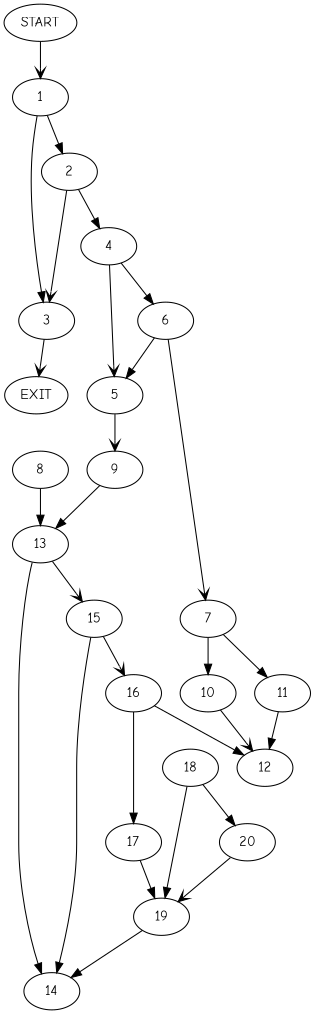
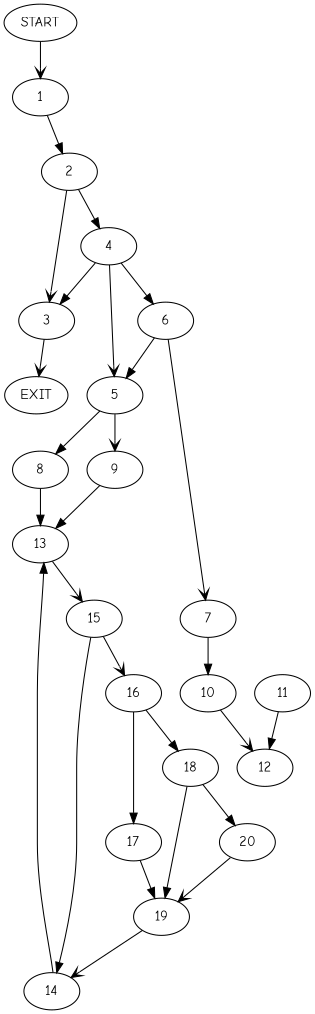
edge "1" -> "3": now "4" -> "3"
edge "5" -> "8": added
edge "7" -> "11": removed
edge "16" -> "12": now "16" -> "18"
edge "13" -> "14": reversed
edge "19" -> "14": arrowhead normal -> vee
